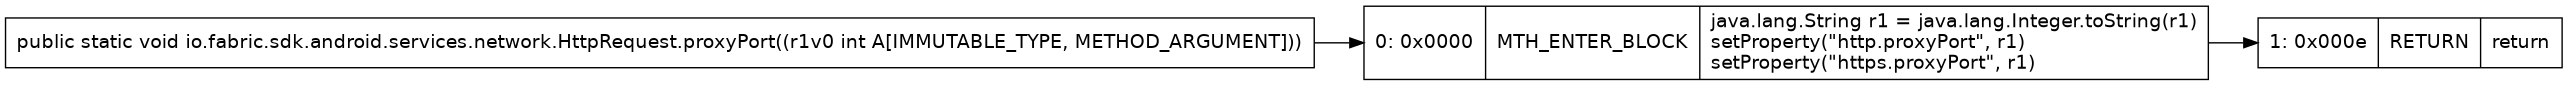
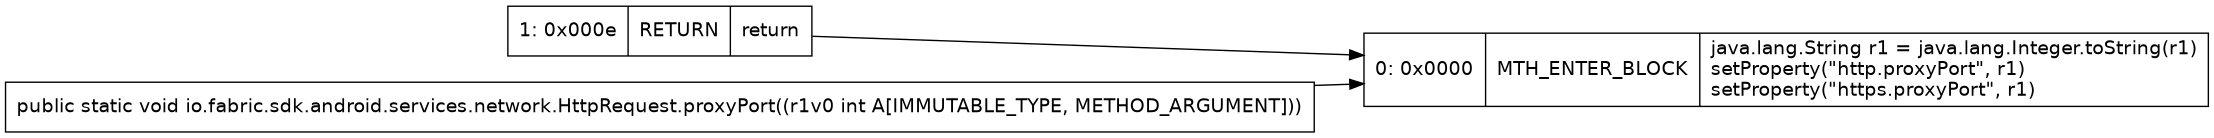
edge "0: 0x0000" -> "1: 0x000e": reversed
